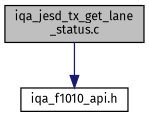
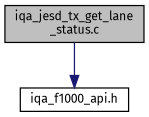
node "iqa_f1010_api.h": label "iqa_f1010_api.h" -> "iqa_f1000_api.h"
